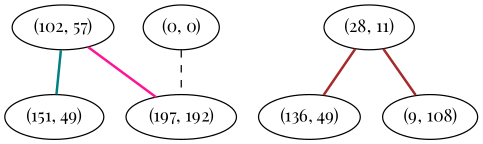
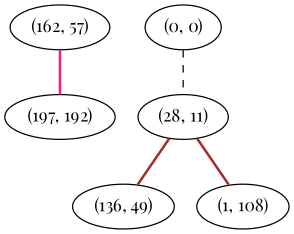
node "(102, 57)": label "(102, 57)" -> "(162, 57)"
edge "(0, 0)" -- "(197, 192)": now "(0, 0)" -- "(28, 11)"
node "(151, 49)": removed
node "(9, 108)": label "(9, 108)" -> "(1, 108)"
